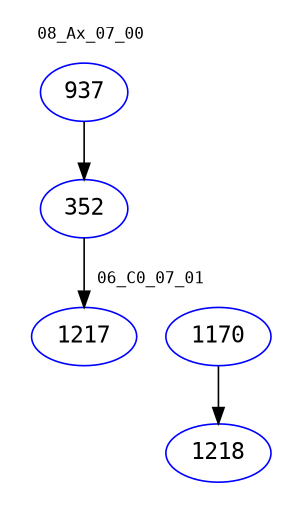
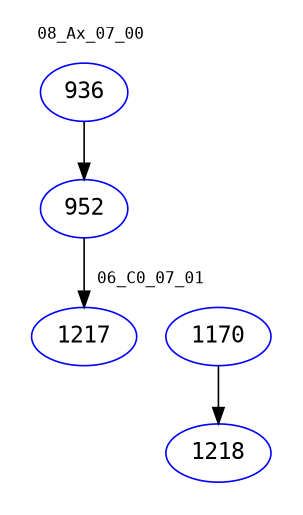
node "937": label "937" -> "936"
node "352": label "352" -> "952"
